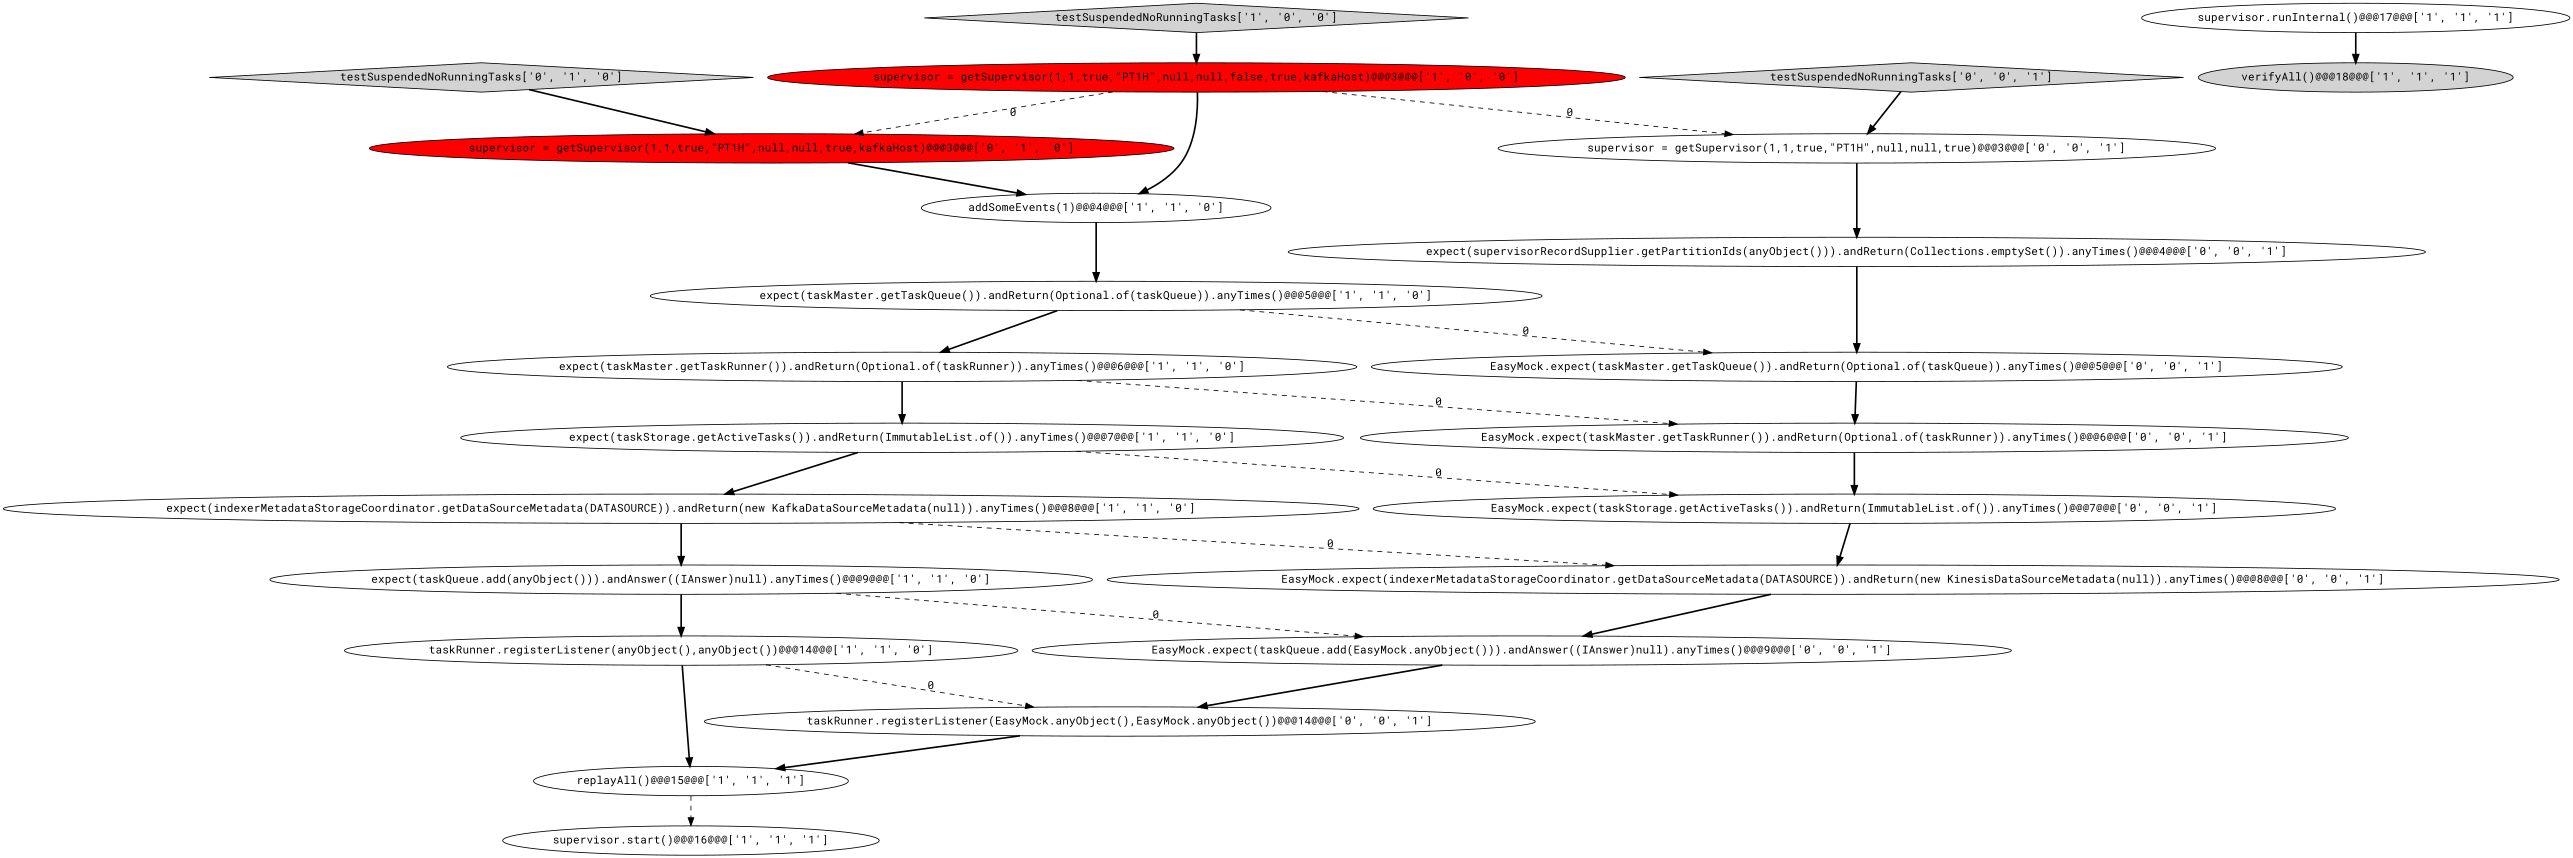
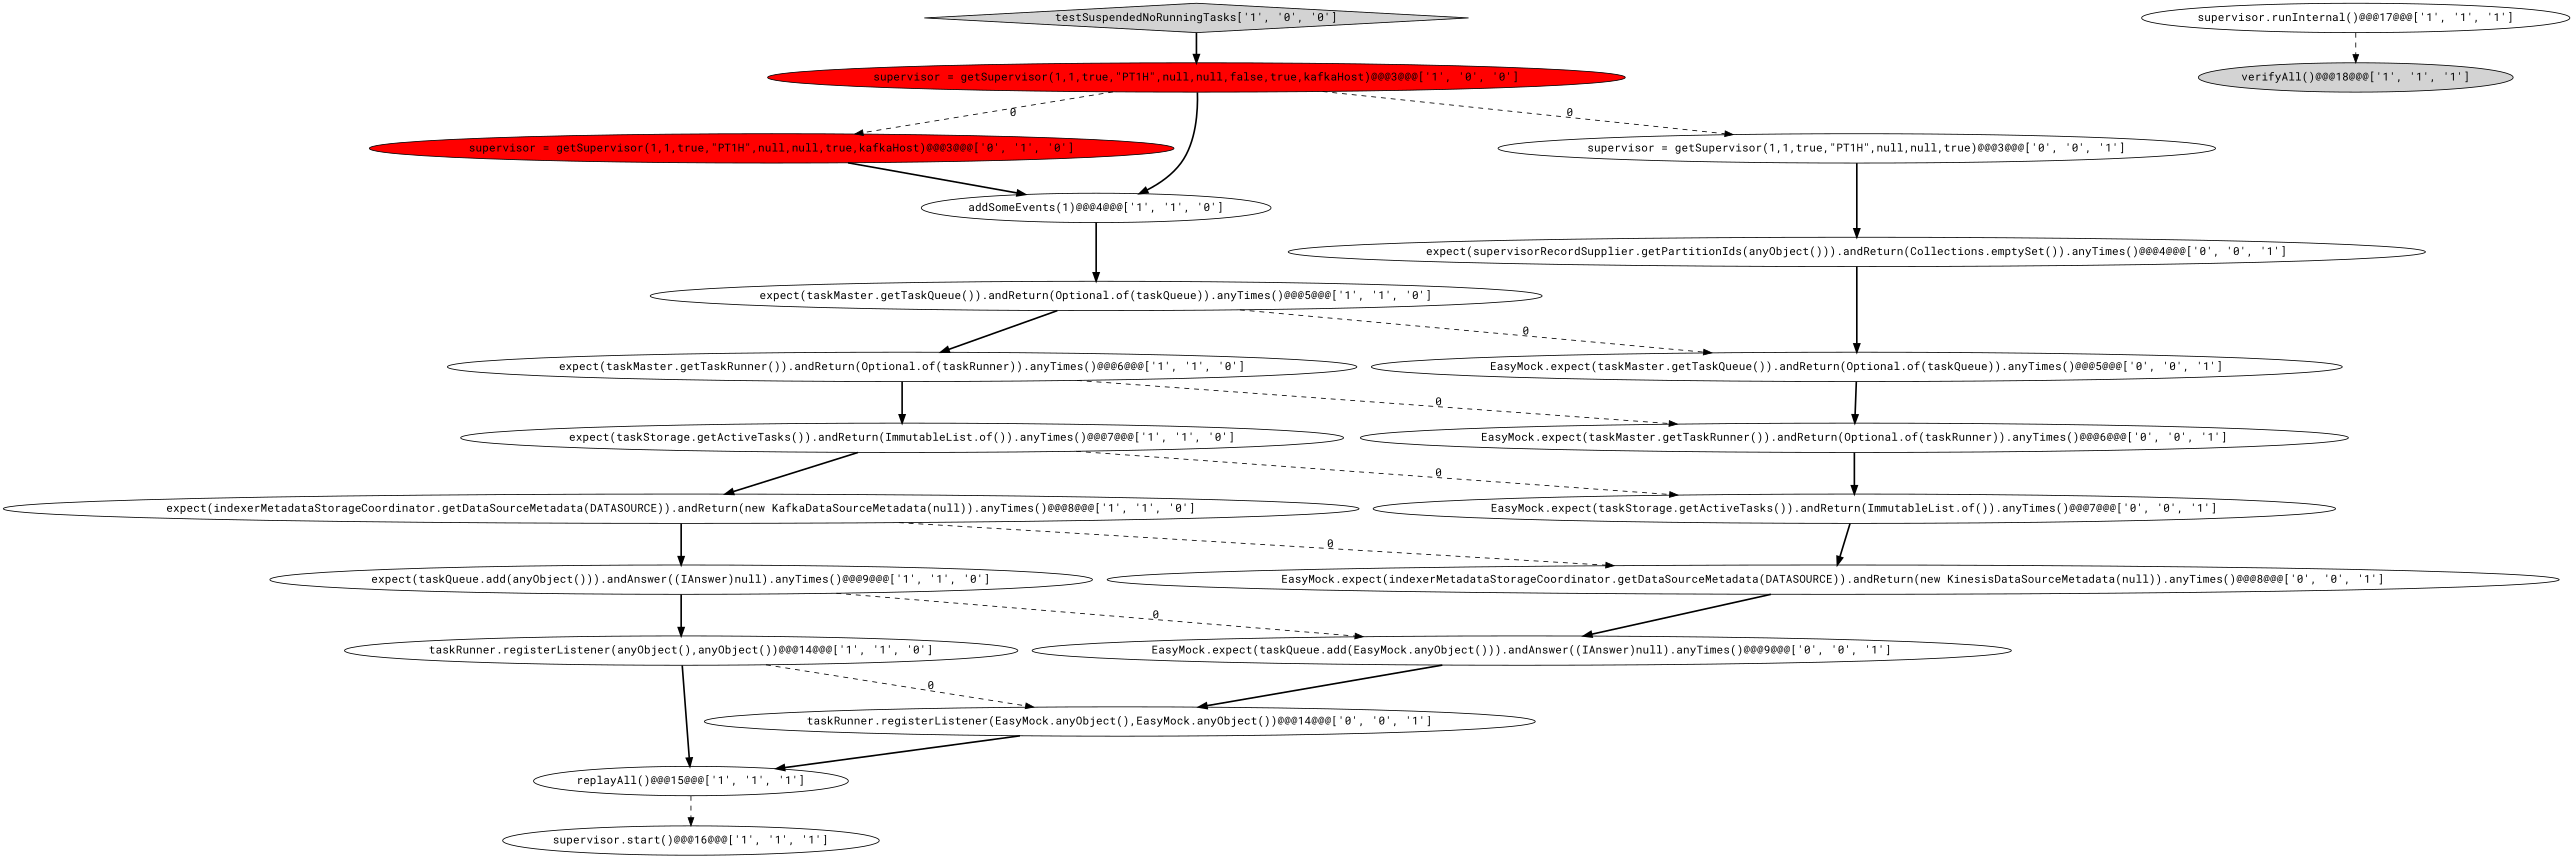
edge "supervisor.runInternal()@@@17@@@['1', '1', '1']" -> "verifyAll()@@@18@@@['1', '1', '1']": style bold -> dashed
node "testSuspendedNoRunningTasks['0', '1', '0']": removed
node "testSuspendedNoRunningTasks['0', '0', '1']": removed
